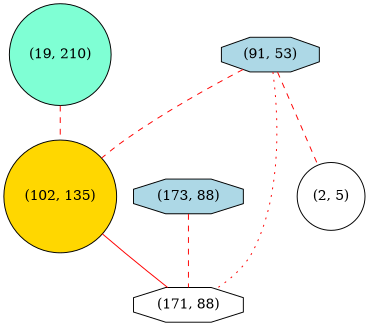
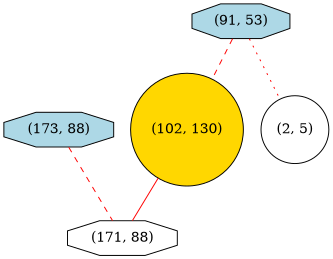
node "(19, 210)": removed
edge "(91, 53)" -- "(2, 5)": style dashed -> dotted
edge "(91, 53)" -- "(171, 88)": removed
node "(102, 135)": label "(102, 135)" -> "(102, 130)"
